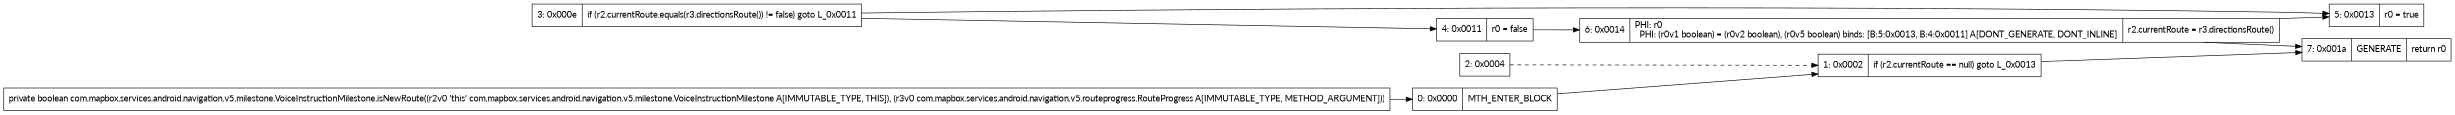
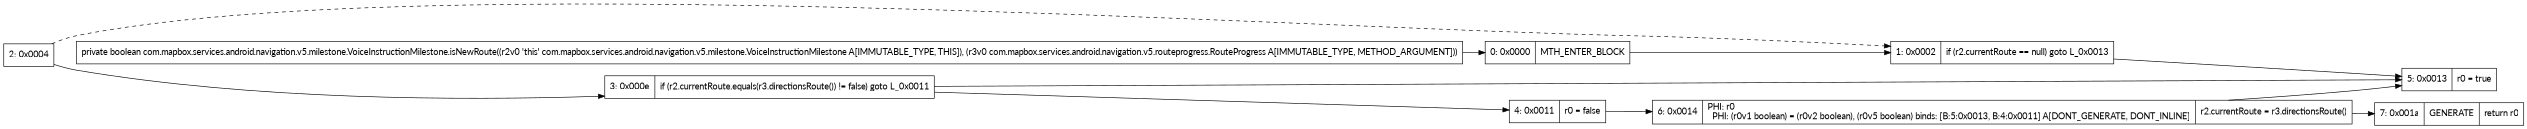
edge "1: 0x0002" -> "7: 0x001a": now "1: 0x0002" -> "5: 0x0013"
edge "2: 0x0004" -> "3: 0x000e": added
